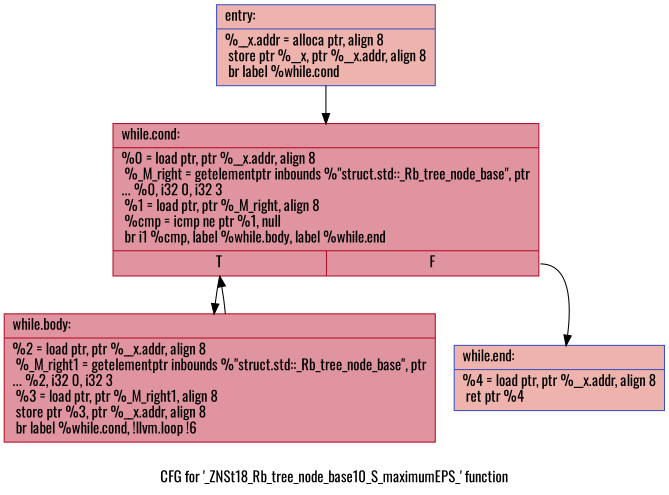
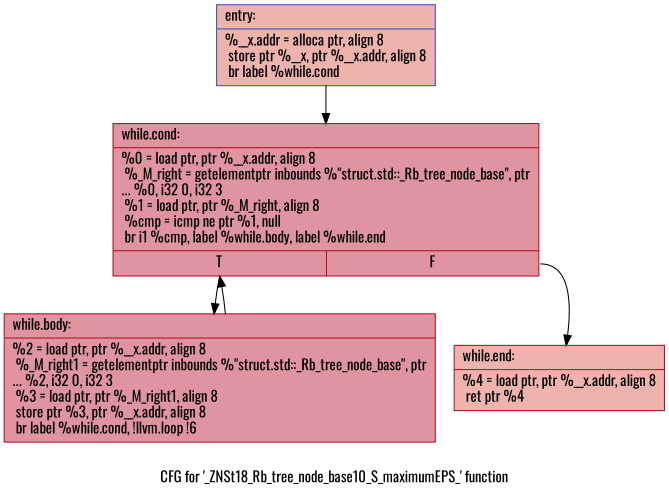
node "while.end:": color #3d50c3ff -> #b70d28ff
